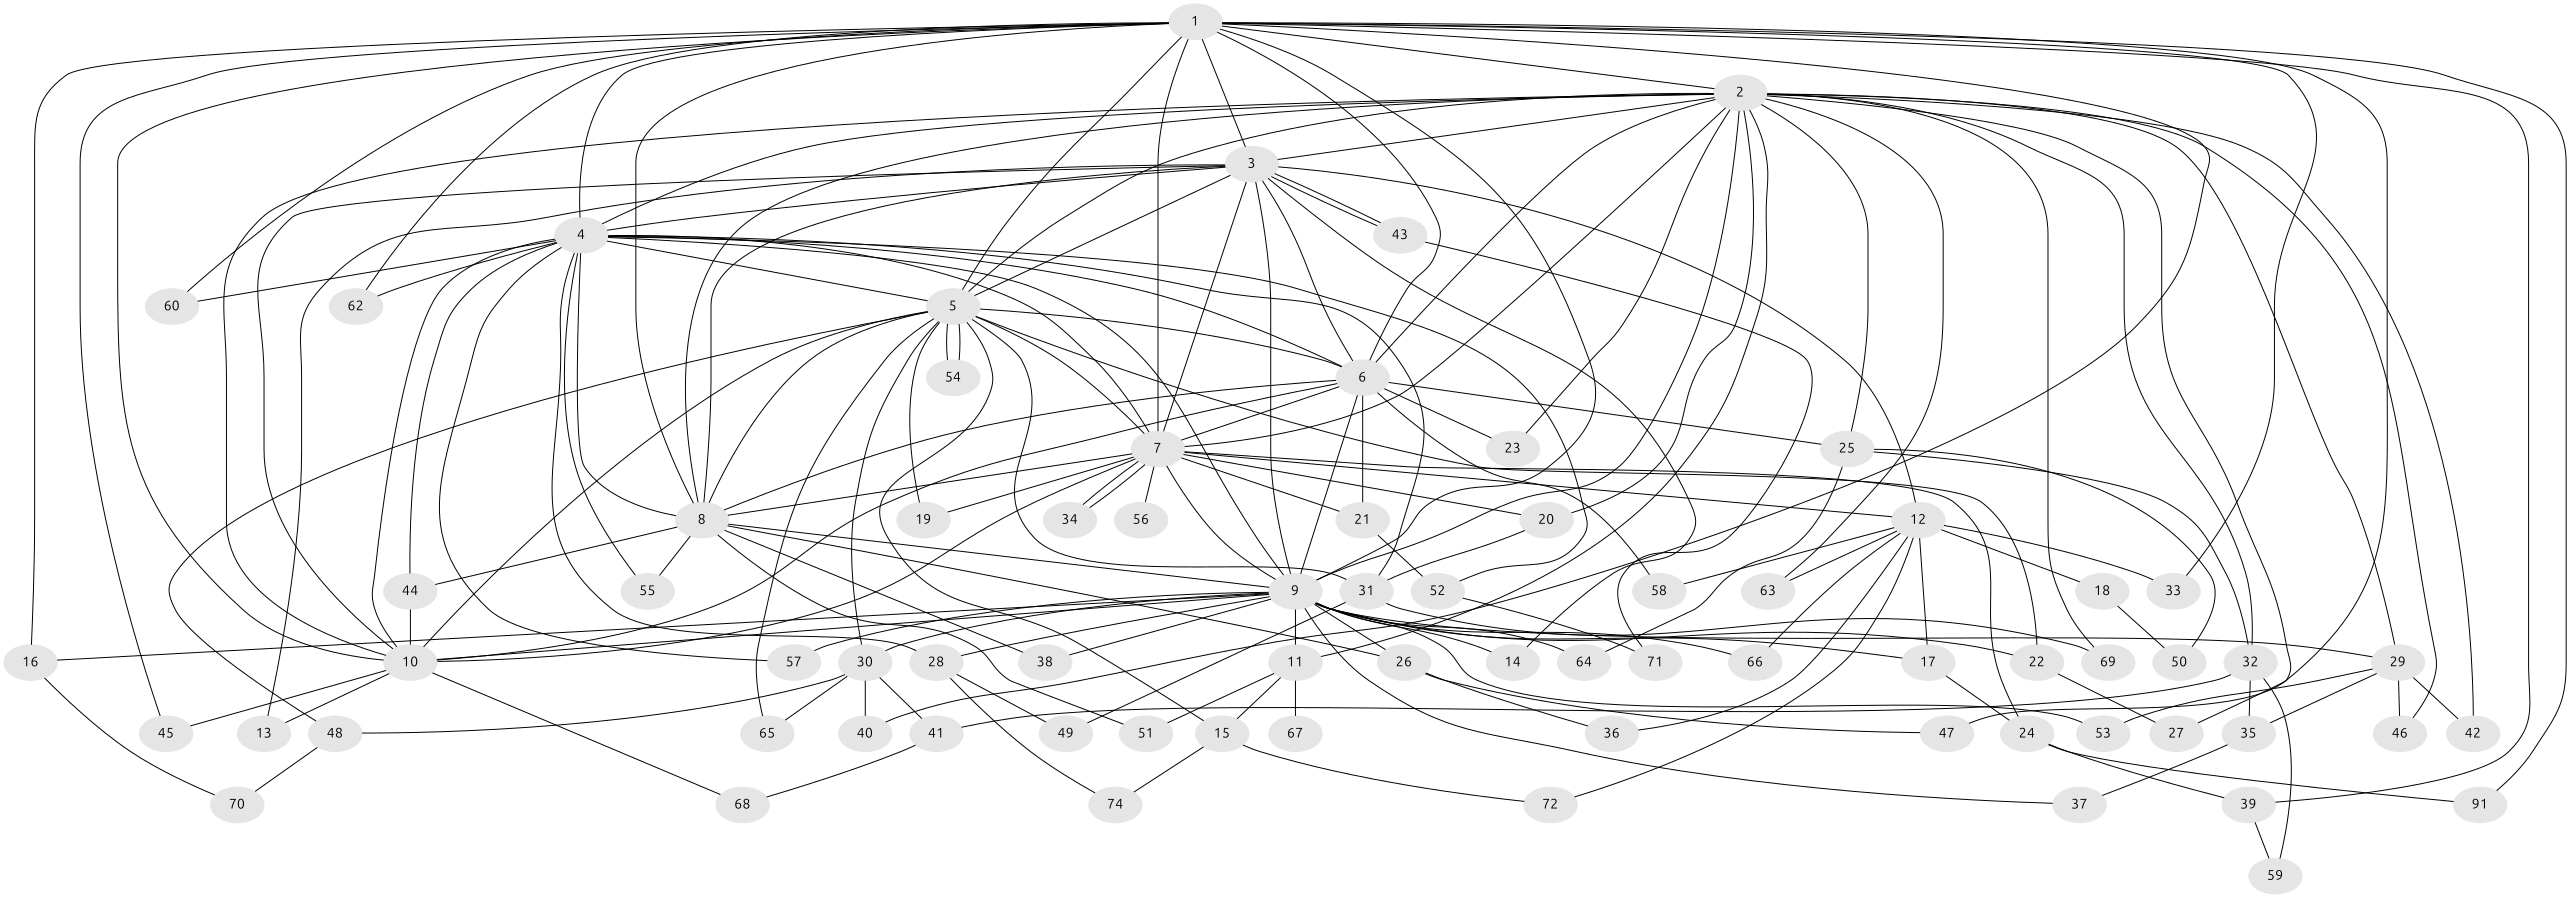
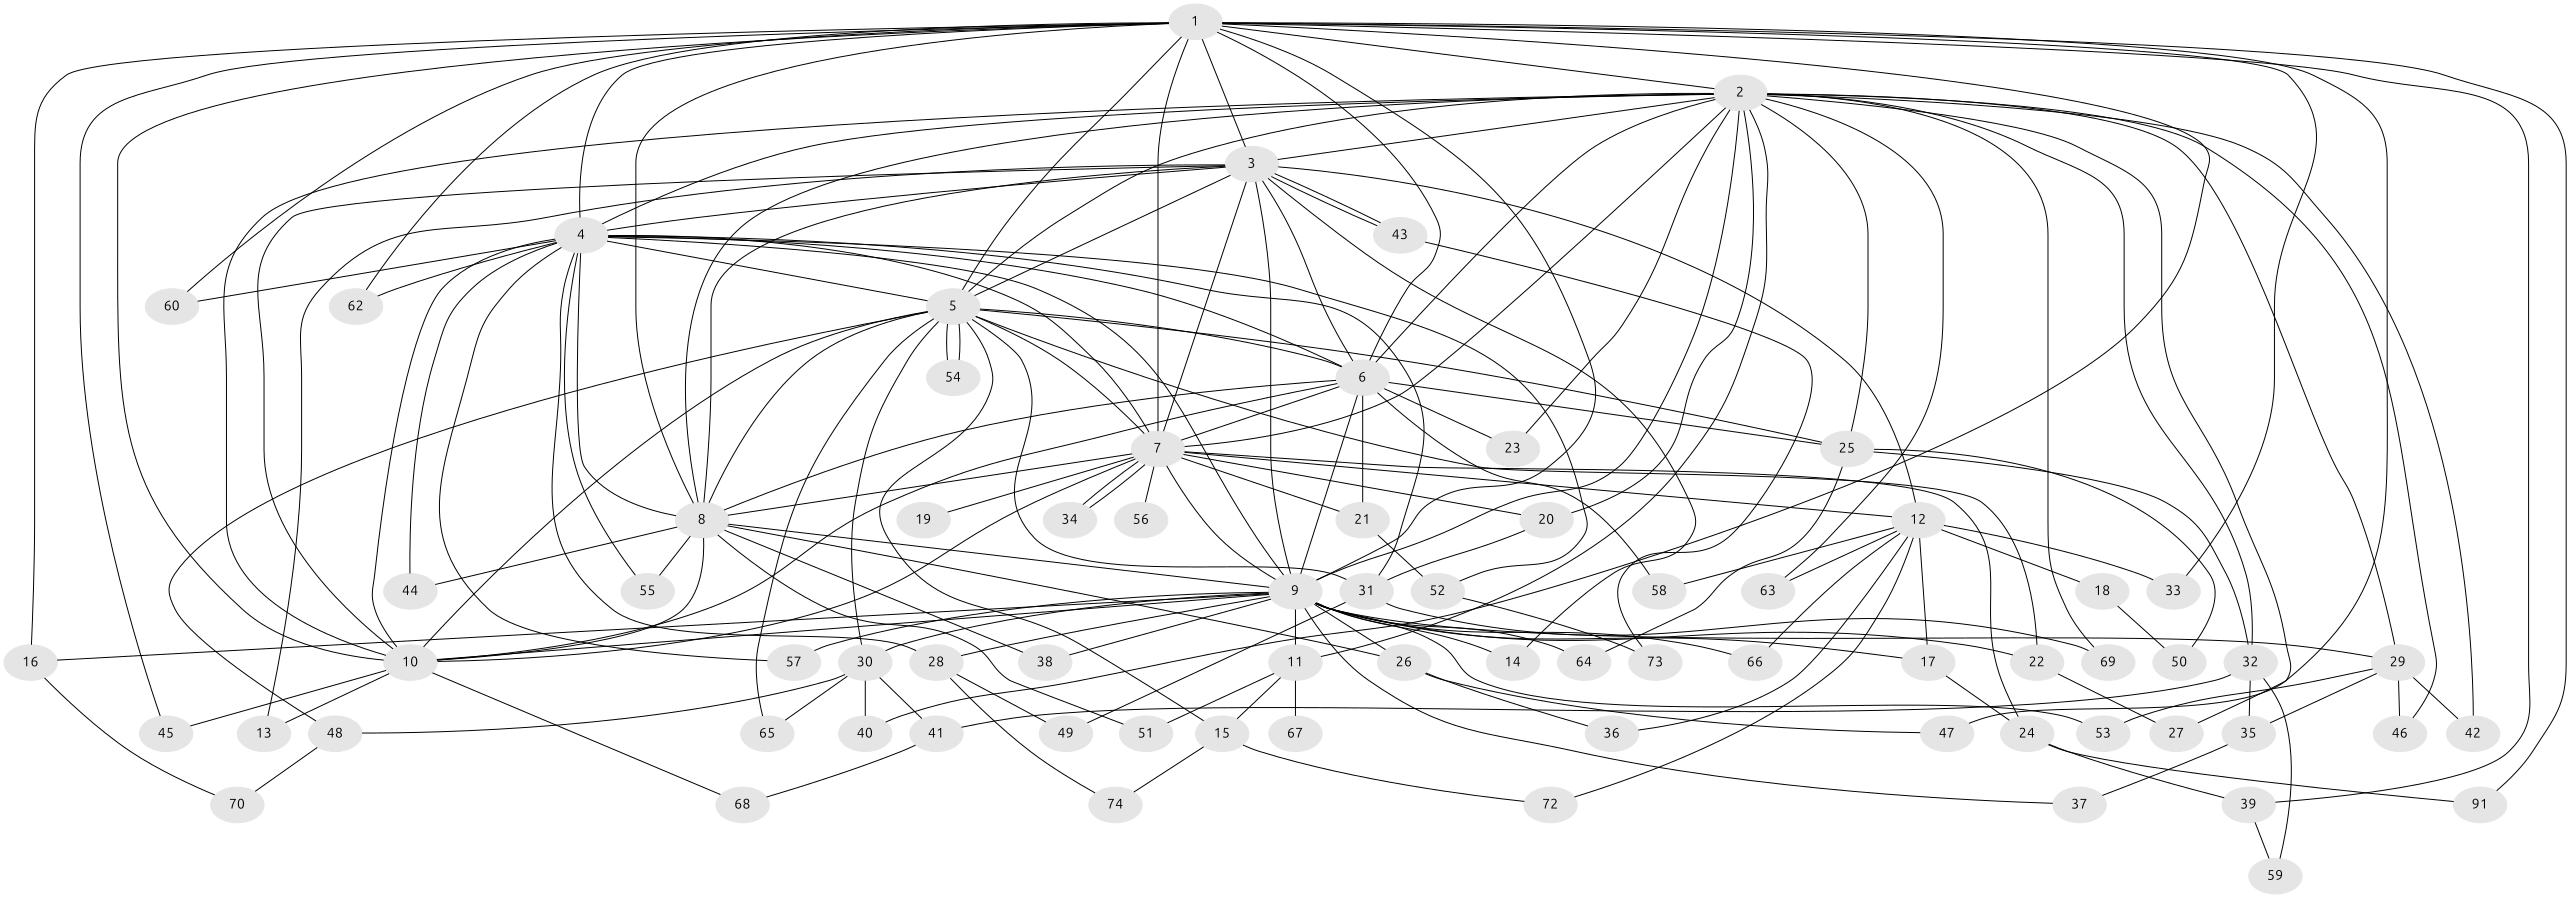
edge "5" -- "19": now "5" -- "25"
edge "44" -- "10": now "8" -- "10"
node "71": label "71" -> "73"
